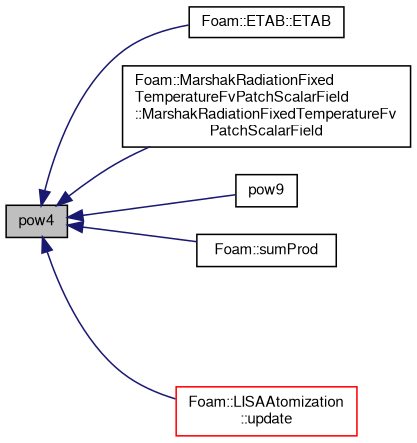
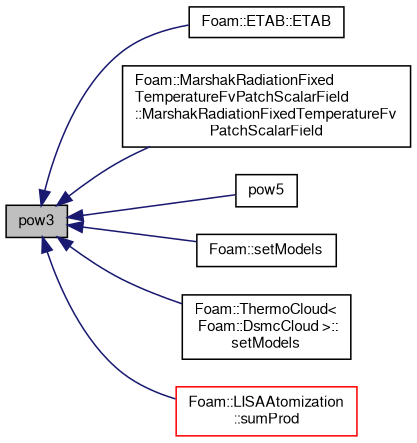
node "pow9": label "pow9" -> "pow5"
node "pow4": label "pow4" -> "pow3"
node "Foam::sumProd": label "Foam::sumProd" -> "Foam::setModels"
node "Foam::ThermoCloud< Foam::DsmcCloud >:: setModels": added
node "Foam::LISAAtomization ::update": label "Foam::LISAAtomization ::update" -> "Foam::LISAAtomization ::sumProd"
